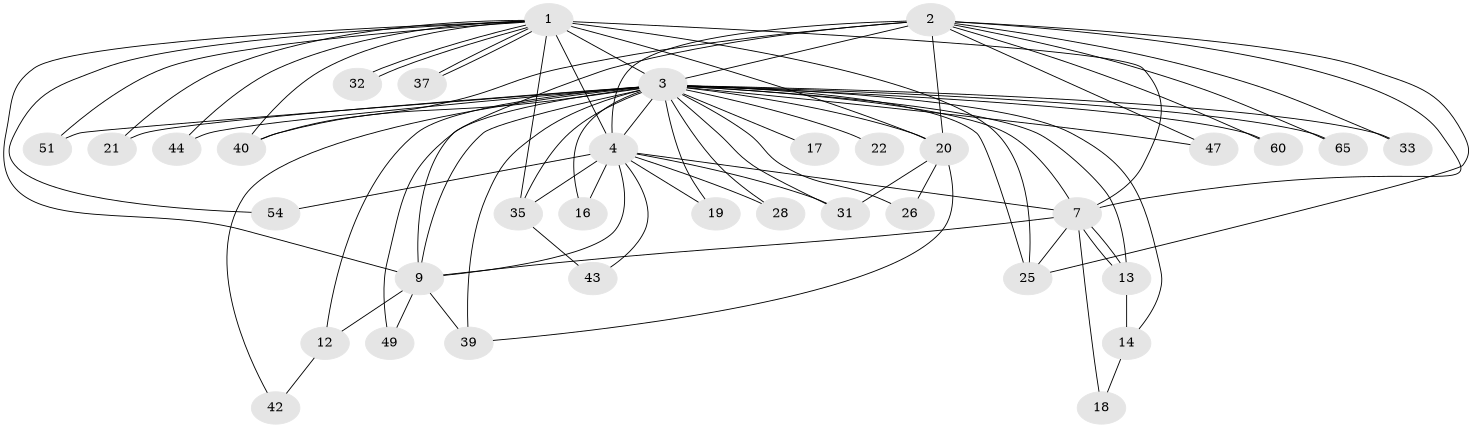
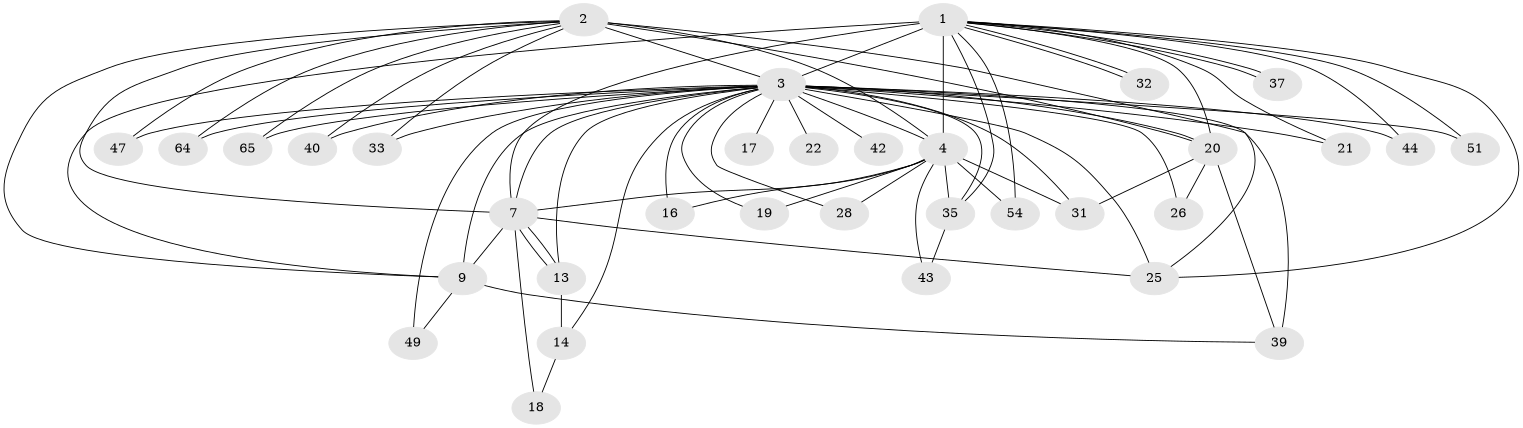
edge "1" -- "40": removed
node "60": label "60" -> "64"
edge "4" -- "9": removed
node "12": removed
